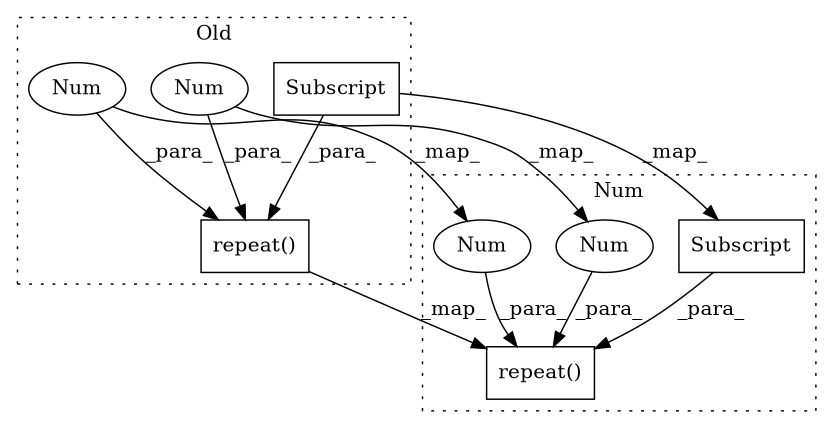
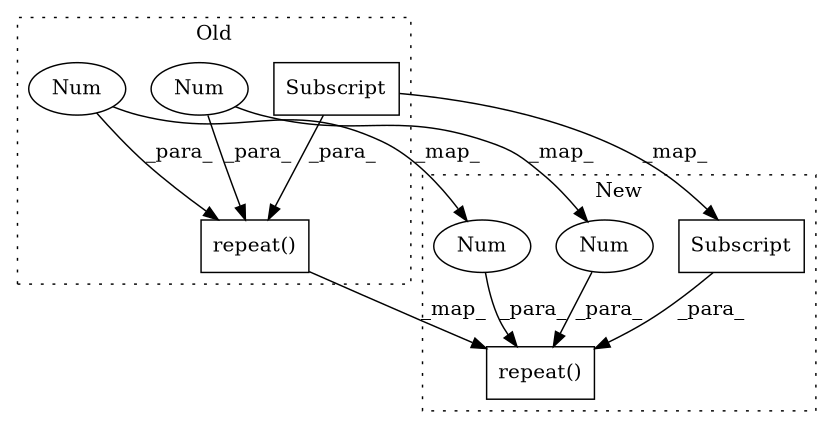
cluster "Num": label "Num" -> "New"
